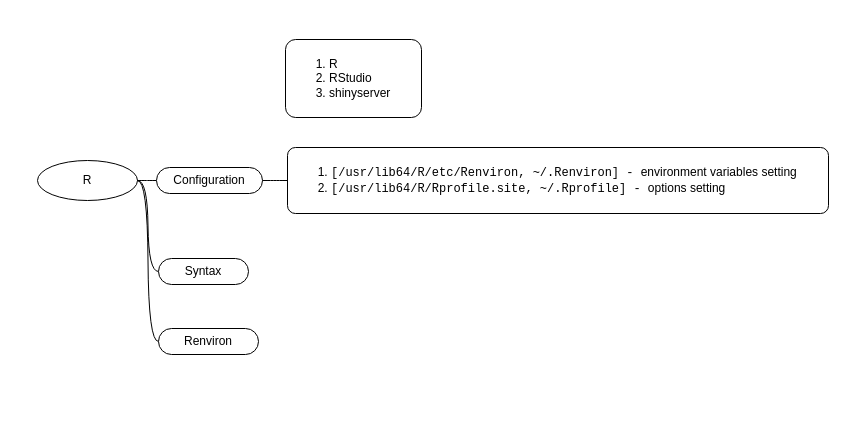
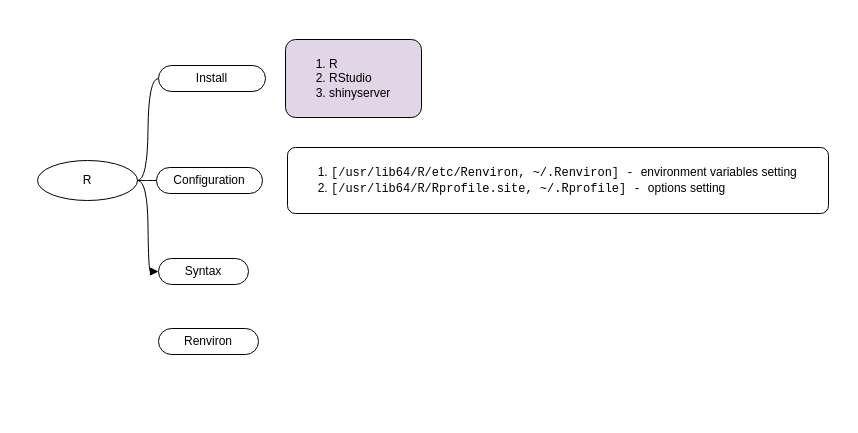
node "Install": added
node "R RStudio shinyserver": fillcolor #ffffff -> #e1d5e7
edge "Install" -- "R": added
edge "Configuration" -- "[/usr/lib64/R/etc/Renviron, ~/.Renviron] - environment variables setting [/usr/lib64/R/Rprofile.site, ~/.Rprofile] - options setting": removed
edge "R" -- "Syntax": arrowhead none -> block
edge "R" -- "Renviron": removed
